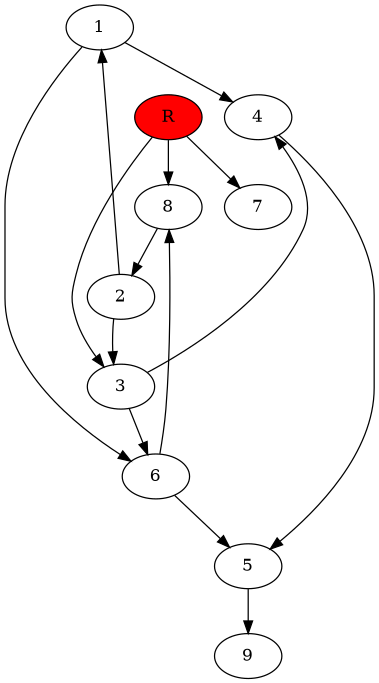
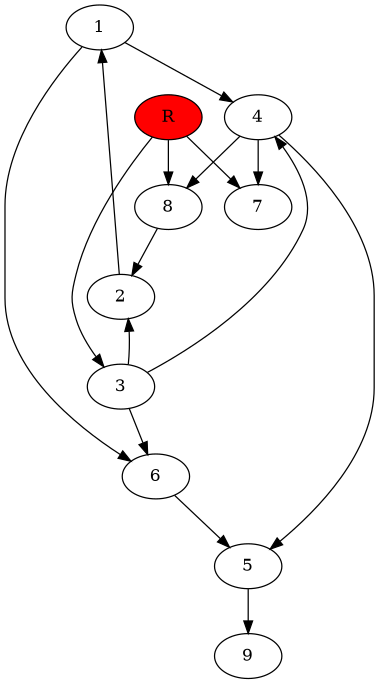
edge "4" -> "7": added
edge "2" -> "3": reversed
edge "6" -> "8": now "4" -> "8"
